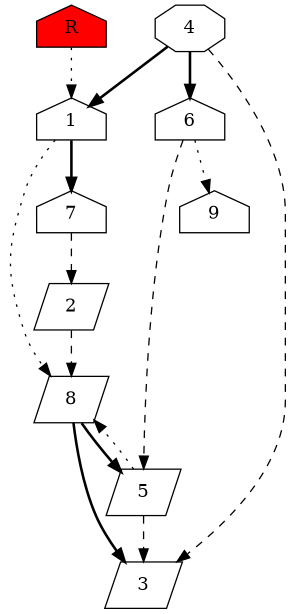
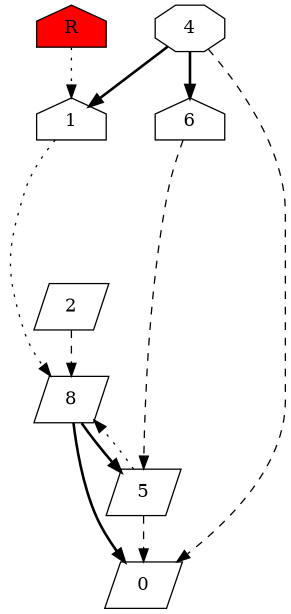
node "7": removed
node "9": removed
node "3": label "3" -> "0"
